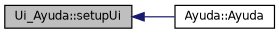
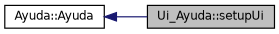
edge "Ayuda::Ayuda" -> "Ui_Ayuda::setupUi": reversed
